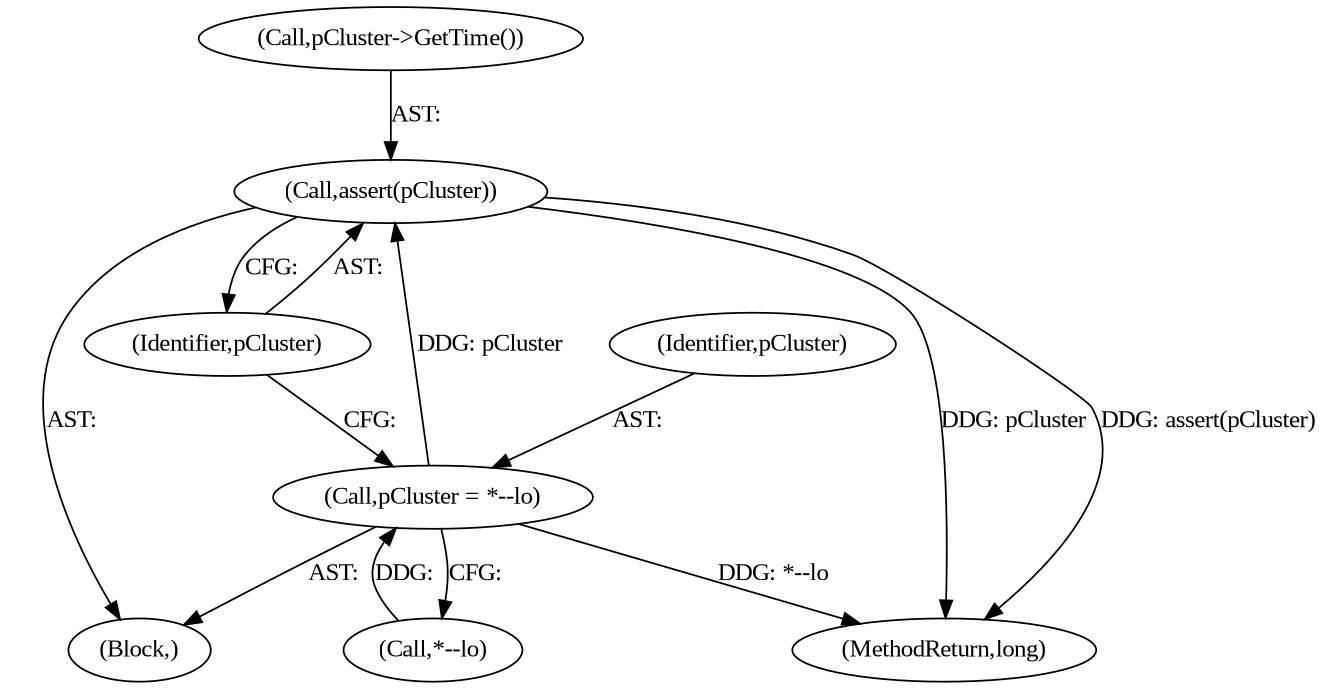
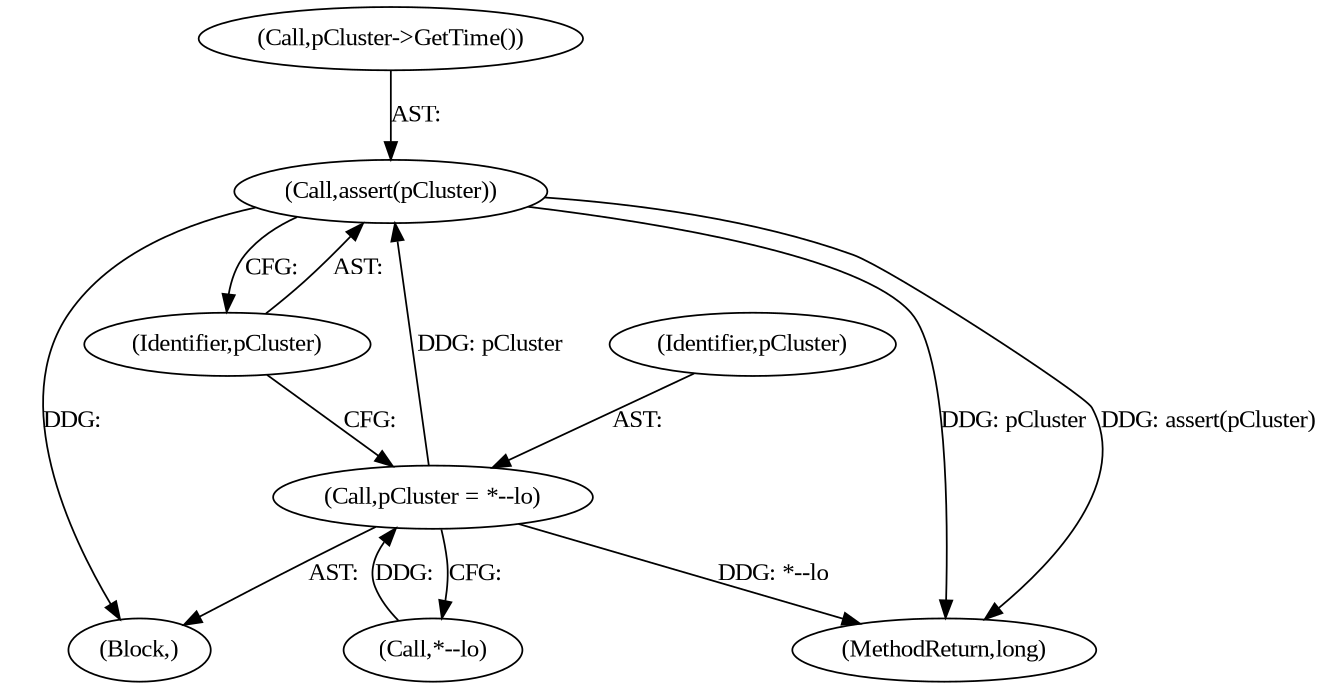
edge "(Call,assert(pCluster))" -> "(Block,)": label "AST: " -> "DDG: "
